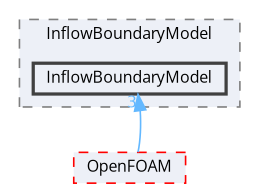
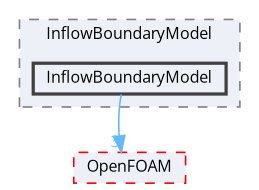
edge "OpenFOAM" -> "InflowBoundaryModel": reversed
